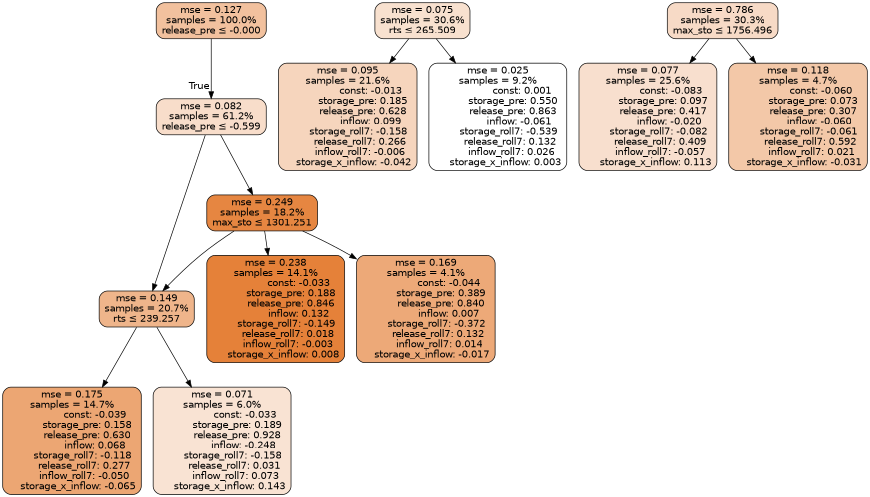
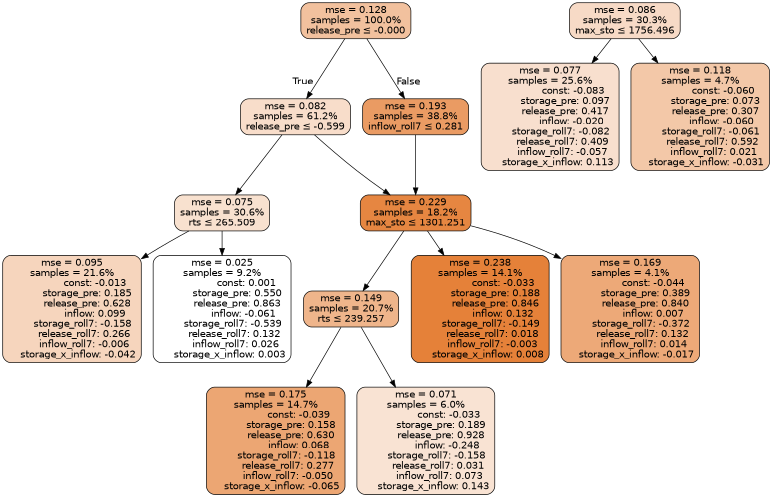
node "mse = 0.127 samples = 100.0% release_pre ≤ -0.000": label "mse = 0.127 samples = 100.0% release_pre ≤ -0.000" -> "mse = 0.128 samples = 100.0% release_pre ≤ -0.000"
node "mse = 0.786 samples = 30.3% max_sto ≤ 1756.496": label "mse = 0.786 samples = 30.3% max_sto ≤ 1756.496" -> "mse = 0.086 samples = 30.3% max_sto ≤ 1756.496"
node "mse = 0.193 samples = 38.8% inflow_roll7 ≤ 0.281": added
edge "mse = 0.082 samples = 61.2% release_pre ≤ -0.599" -> "mse = 0.149 samples = 20.7% rts ≤ 239.257": now "mse = 0.082 samples = 61.2% release_pre ≤ -0.599" -> "mse = 0.075 samples = 30.6% rts ≤ 265.509"
node "mse = 0.249 samples = 18.2% max_sto ≤ 1301.251": label "mse = 0.249 samples = 18.2% max_sto ≤ 1301.251" -> "mse = 0.229 samples = 18.2% max_sto ≤ 1301.251"
